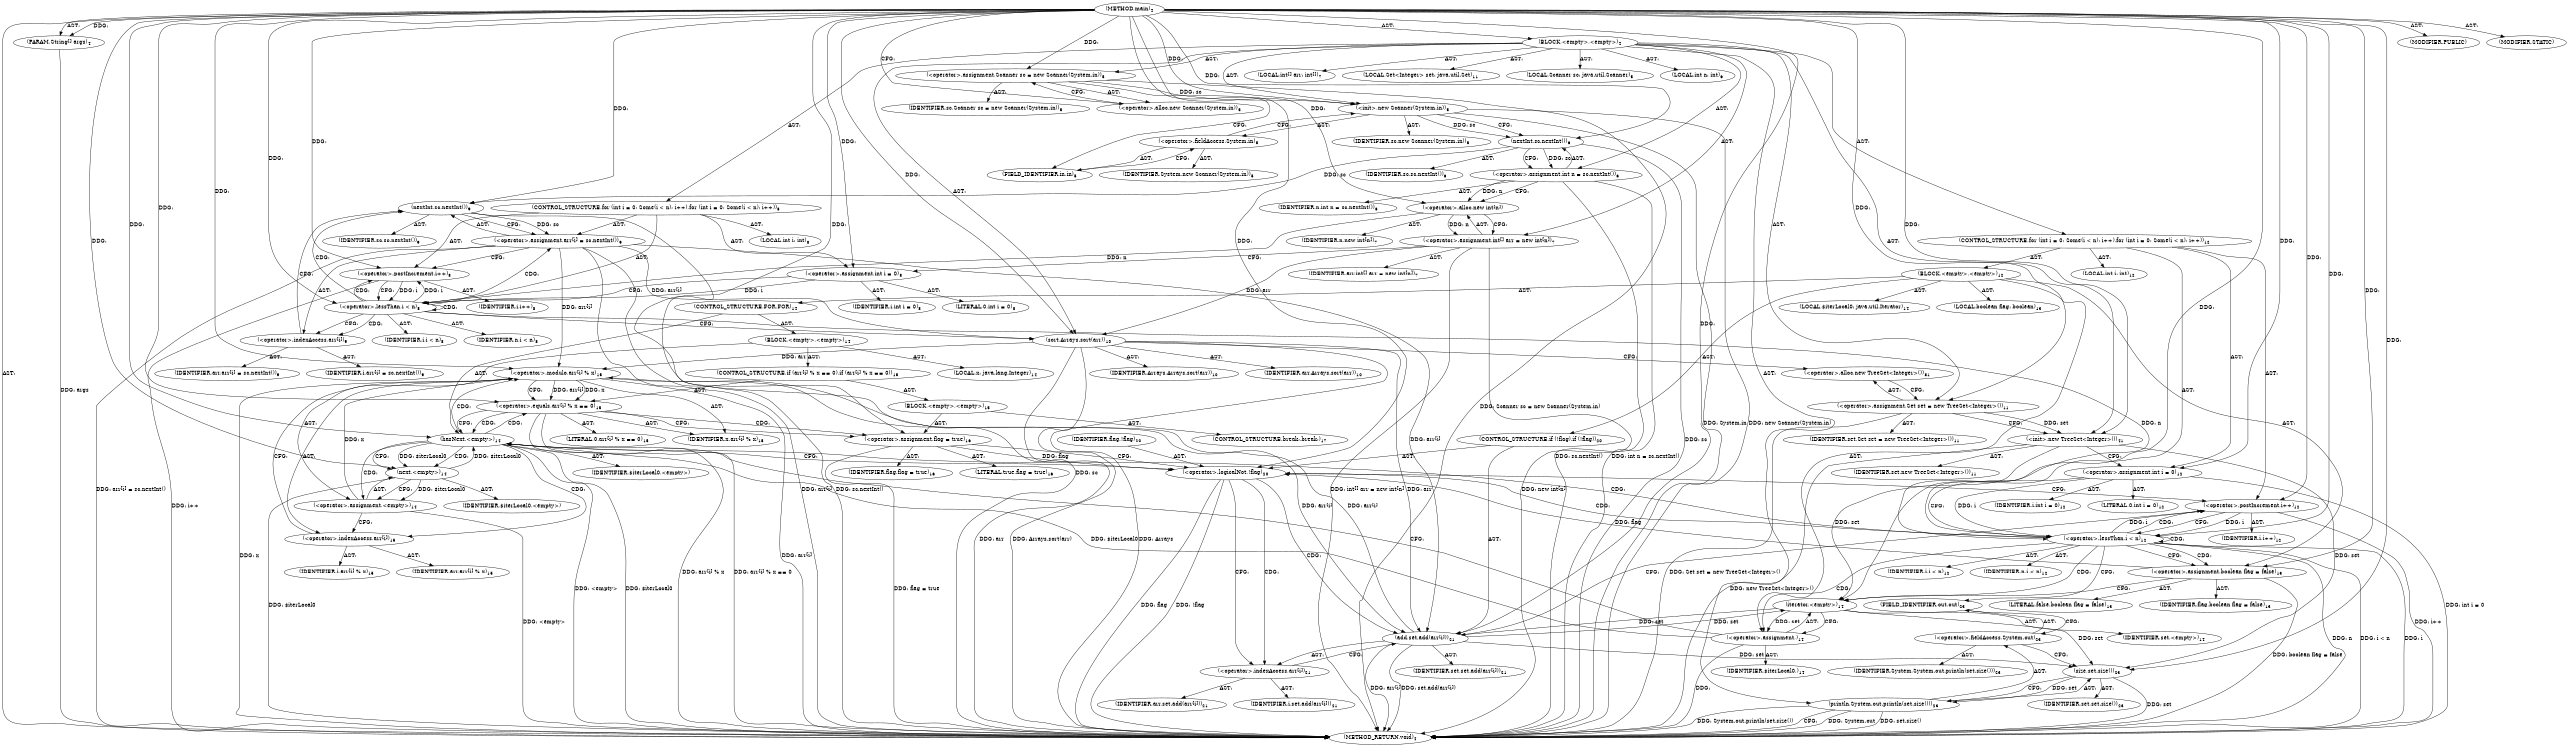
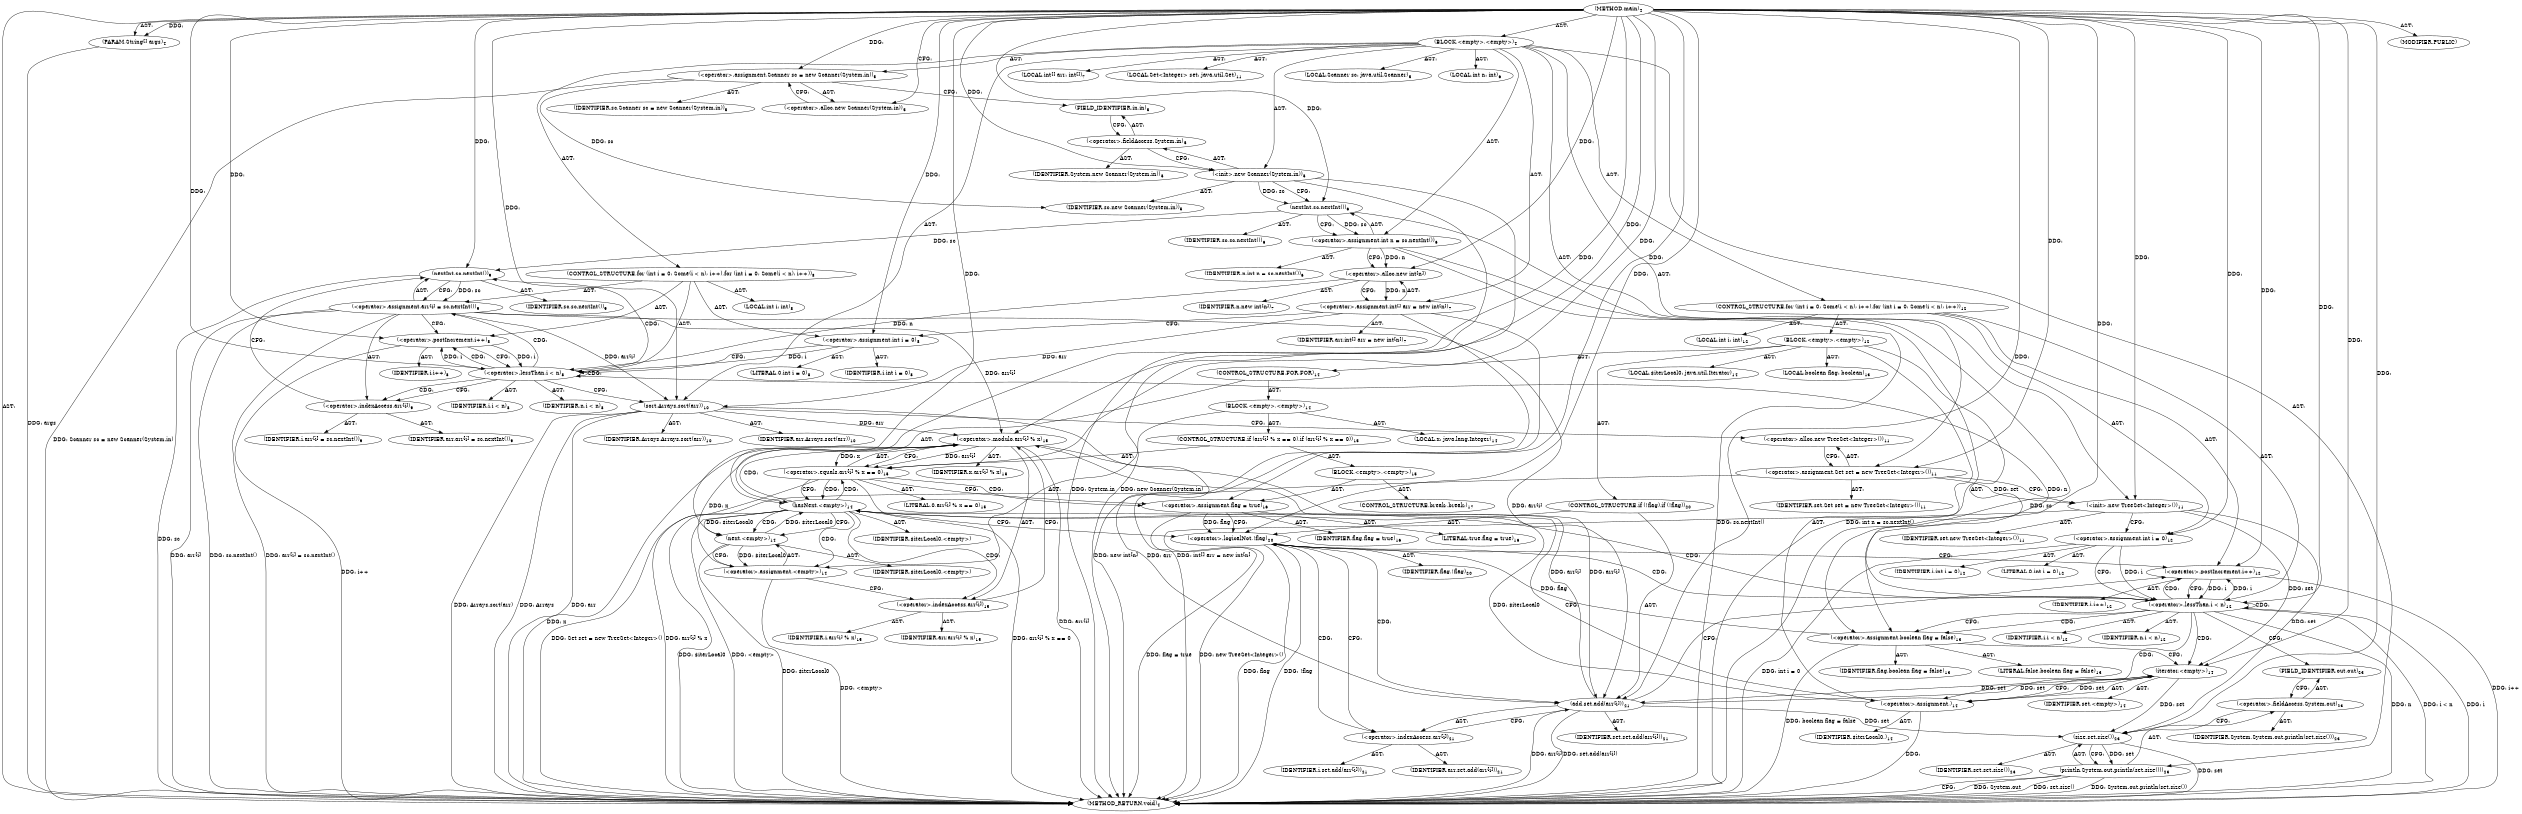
node "(MODIFIER,STATIC)": removed
edge "(<operator>.assignment,Scanner sc = new Scanner(System.in))" -> "(<init>,new Scanner(System.in))": now "(<operator>.assignment,Scanner sc = new Scanner(System.in))" -> "(IDENTIFIER,sc,new Scanner(System.in))"
node "(<operator>.alloc,new TreeSet<Integer>())": text "81" -> "11"
edge "(<operator>.equals,arr[i] % x == 0)" -> "(IDENTIFIER,x,arr[i] % x)": now "(<operator>.equals,arr[i] % x == 0)" -> "(<operator>.modulo,arr[i] % x)"
node "(<init>,new TreeSet<Integer>())": text "41" -> "11"
edge "(IDENTIFIER,flag,!flag)" -> "(<operator>.logicalNot,!flag)": reversed
